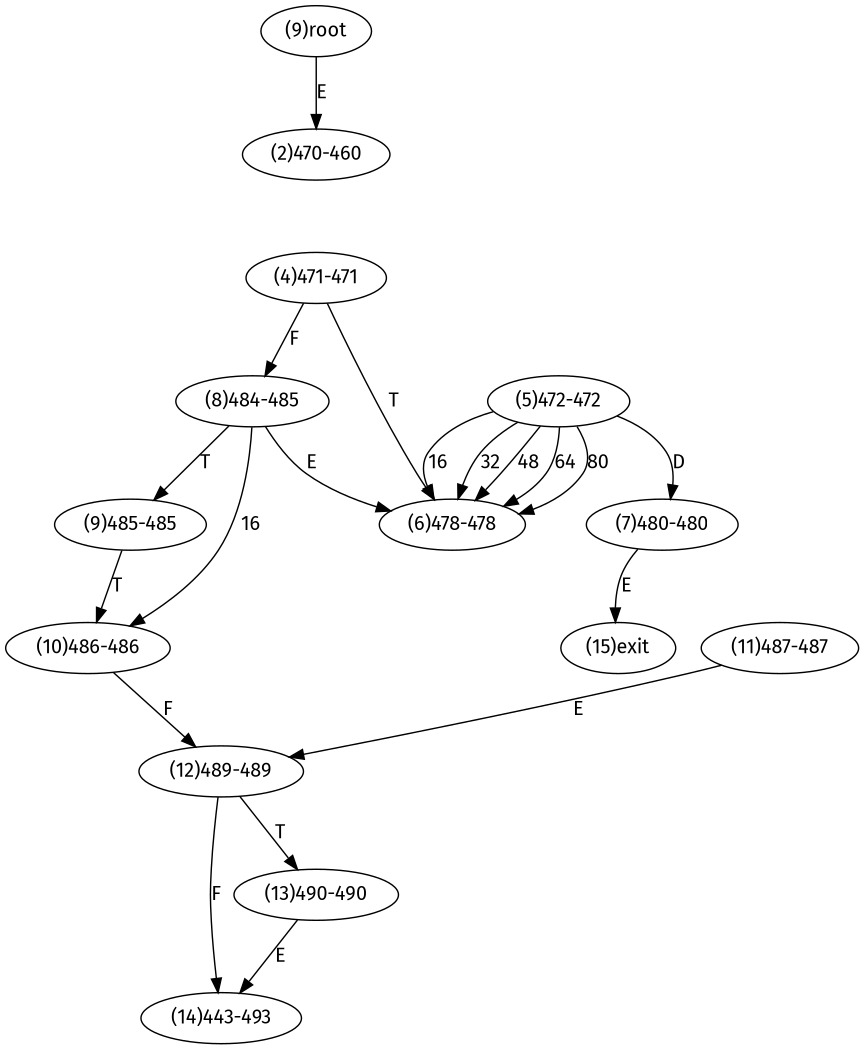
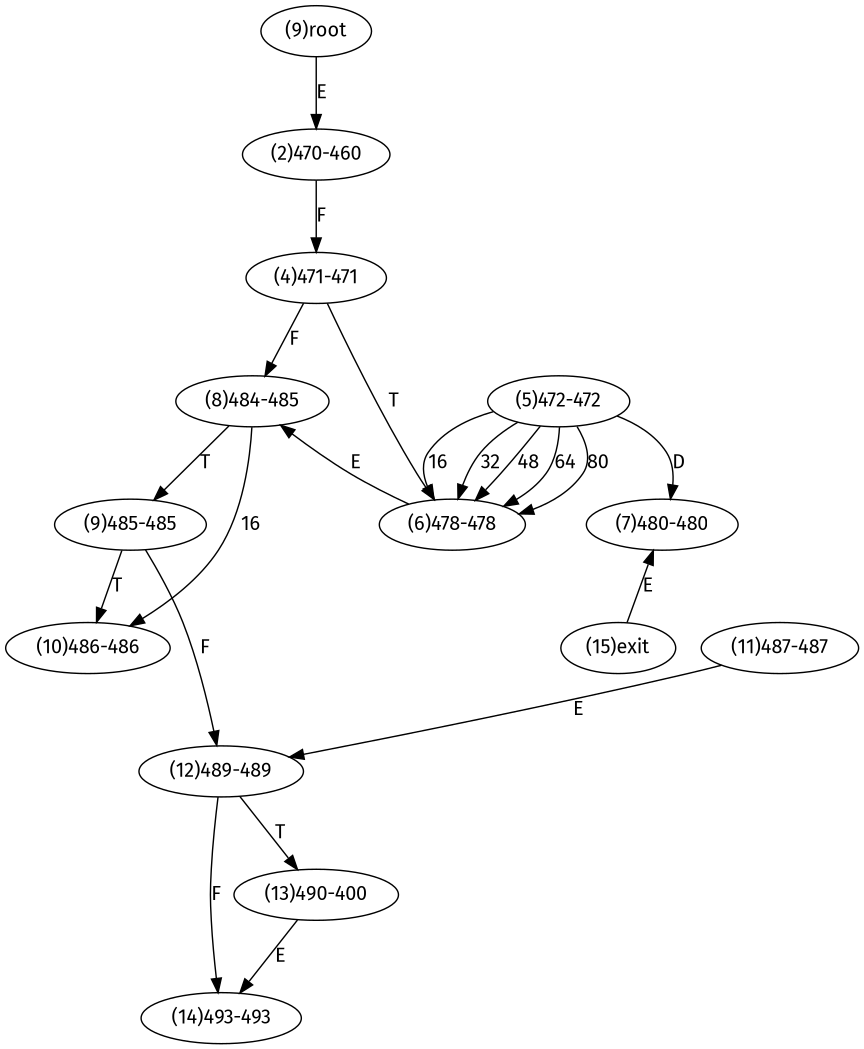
edge "(2)470-460" -> "(4)471-471": added, label "F"
edge "(8)484-485" -> "(6)478-478": reversed
edge "(7)480-480" -> "(15)exit": reversed
edge "(10)486-486" -> "(12)489-489": now "(9)485-485" -> "(12)489-489"
node "(13)490-490": label "(13)490-490" -> "(13)490-400"
node "(14)443-493": label "(14)443-493" -> "(14)493-493"
